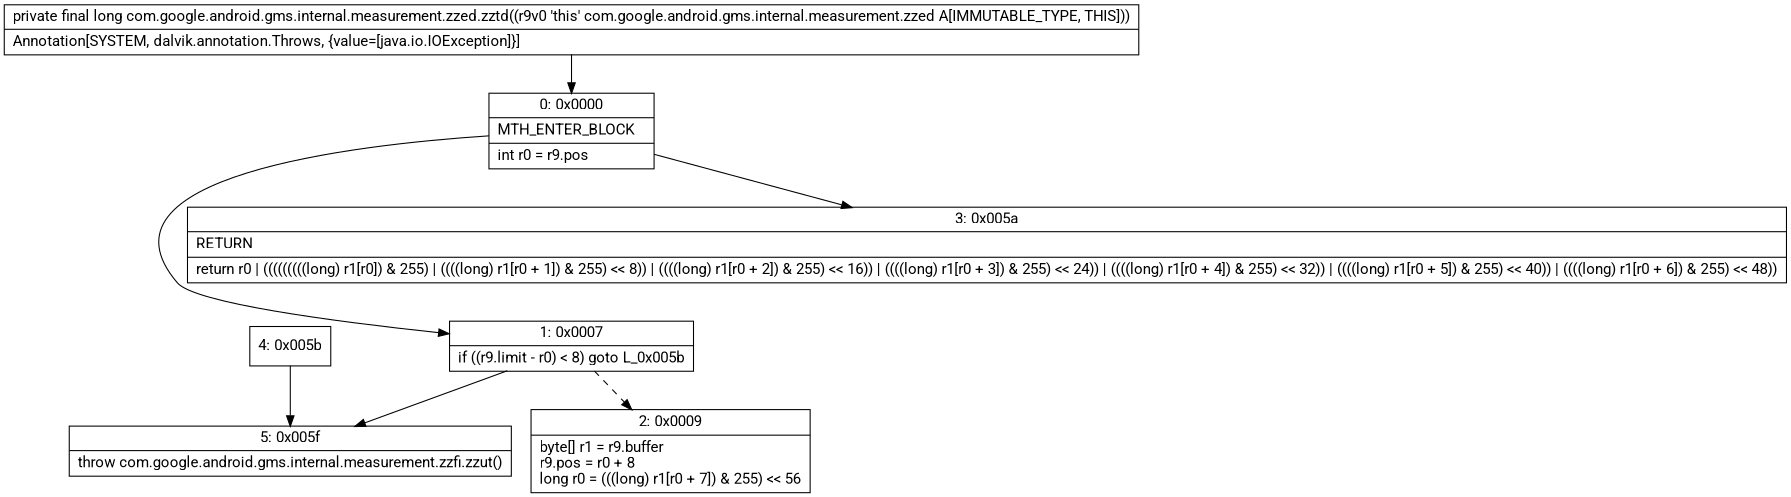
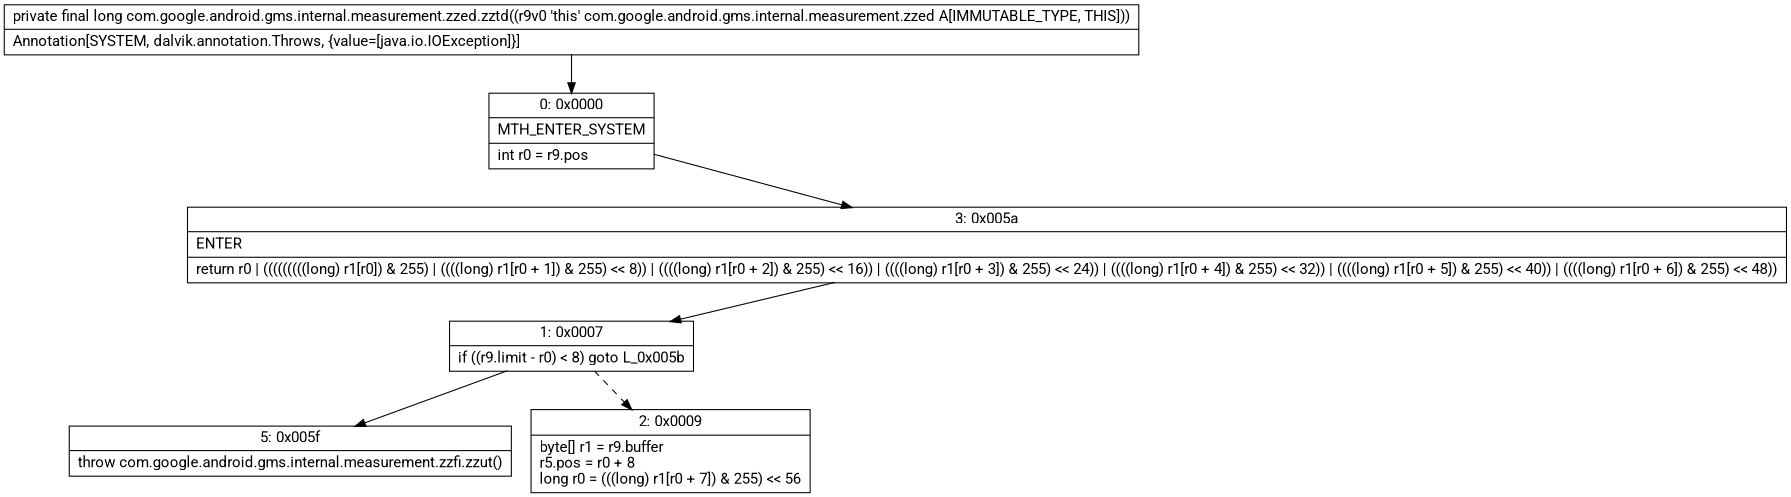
node "0: 0x0000": text "MTH_ENTER_BLOCK" -> "MTH_ENTER_SYSTEM"
edge "0: 0x0000" -> "1: 0x0007": now "3: 0x005a" -> "1: 0x0007"
node "3: 0x005a": text "RETURN" -> "ENTER"
node "4: 0x005b": removed
node "2: 0x0009": text "r9.pos = r0 + 8" -> "r5.pos = r0 + 8"
